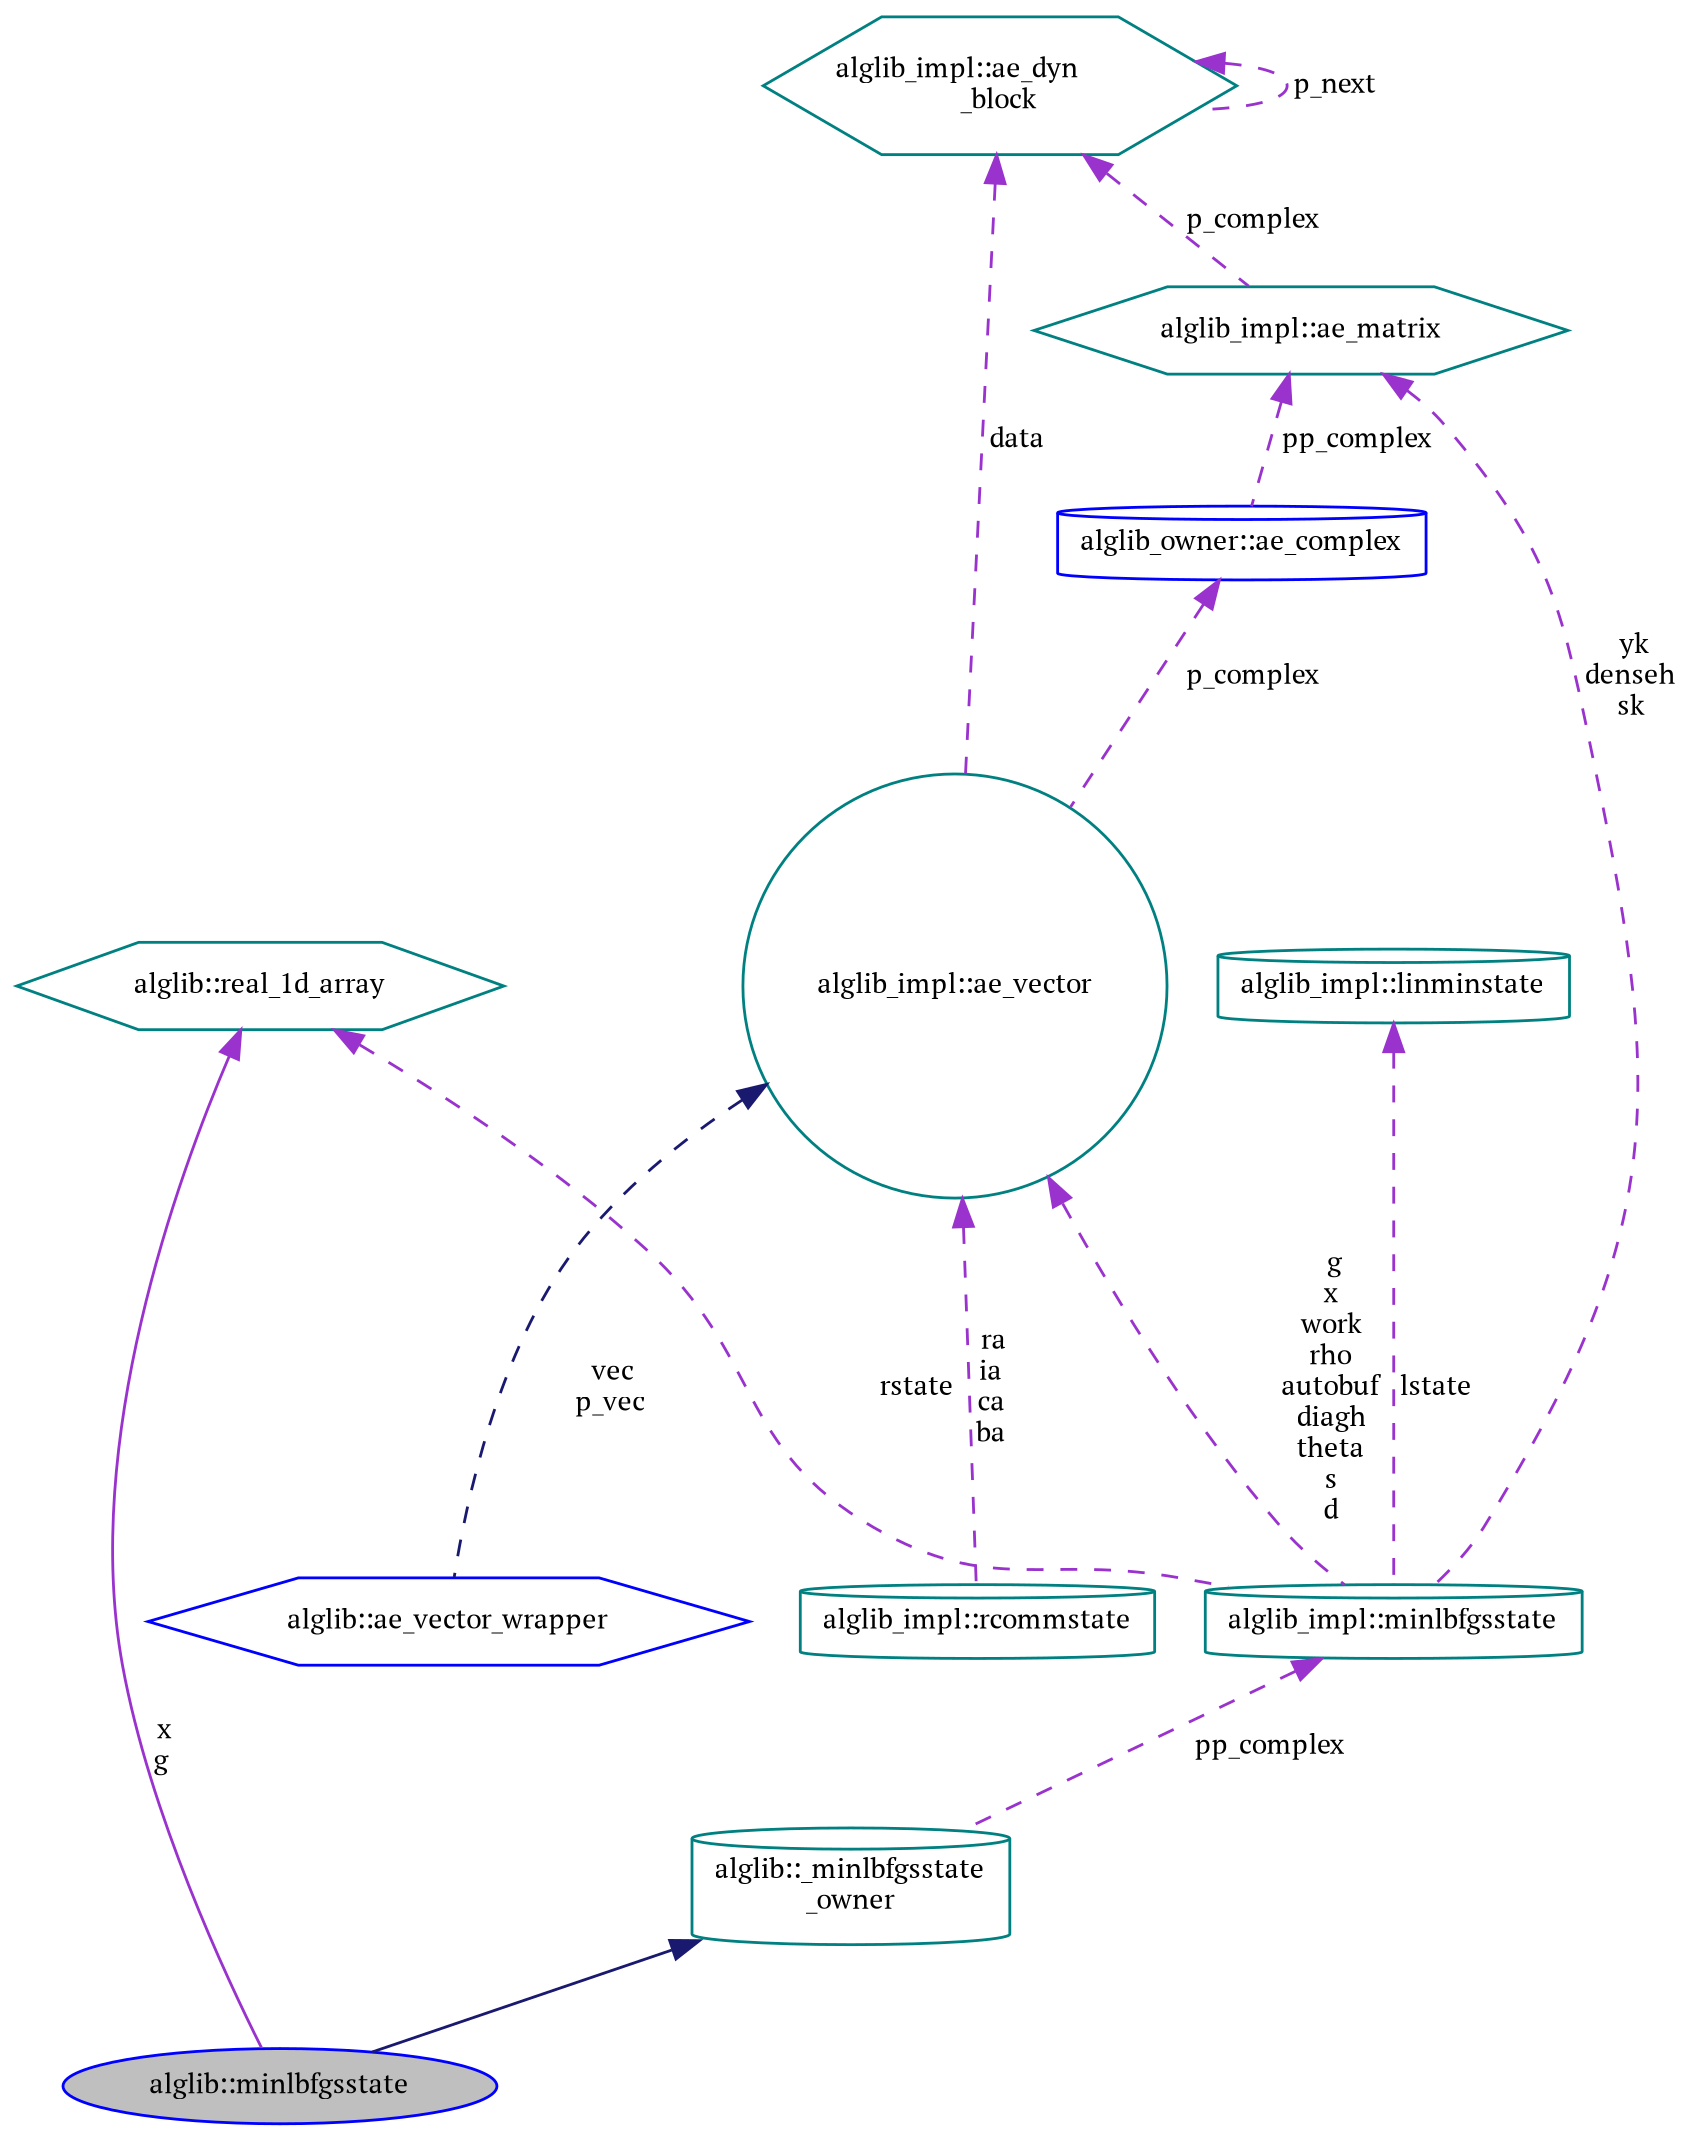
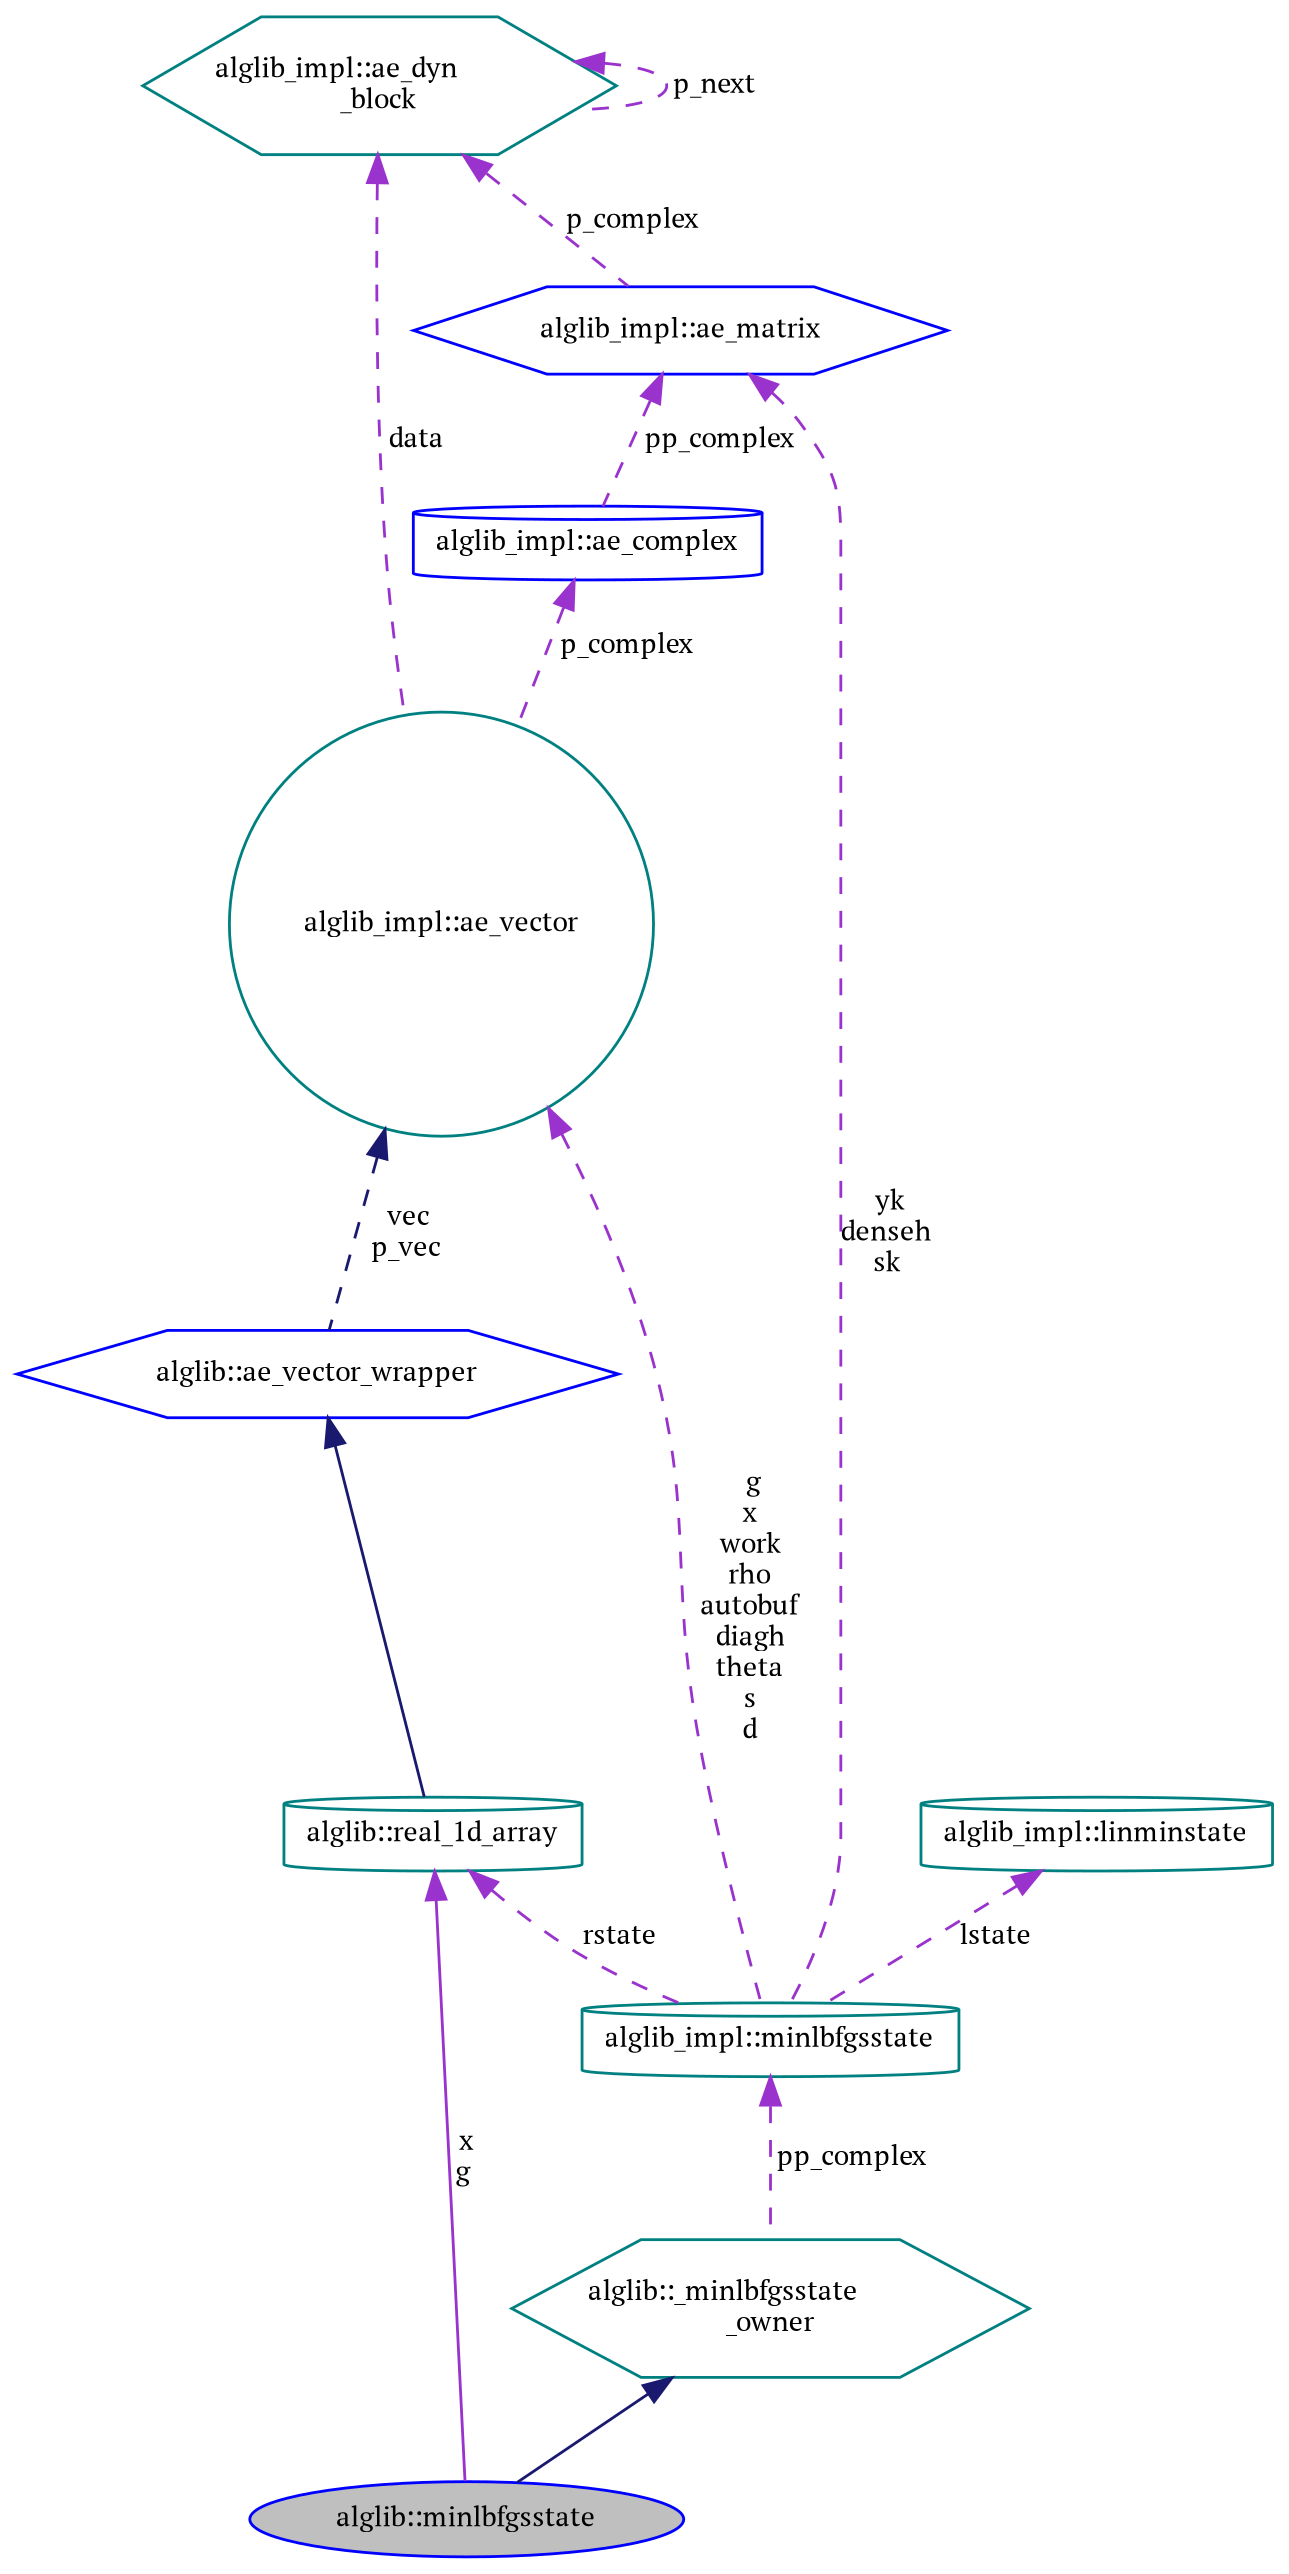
node "alglib_impl::ae_matrix": color teal -> blue
node "alglib_owner::ae_complex": label "alglib_owner::ae_complex" -> "alglib_impl::ae_complex"
node "alglib::real_1d_array": shape hexagon -> cylinder
edge "alglib::real_1d_array" -> "alglib::ae_vector_wrapper": added
node "alglib_impl::rcommstate": removed
node "alglib::_minlbfgsstate _owner": shape cylinder -> hexagon
